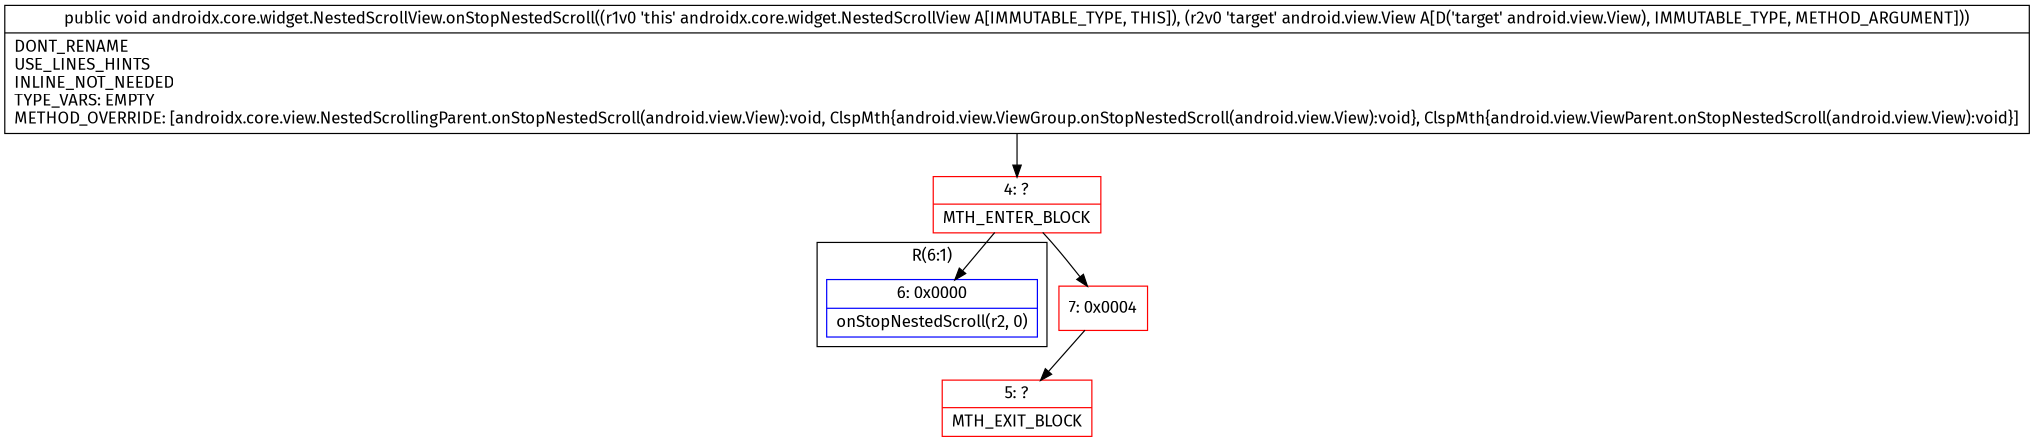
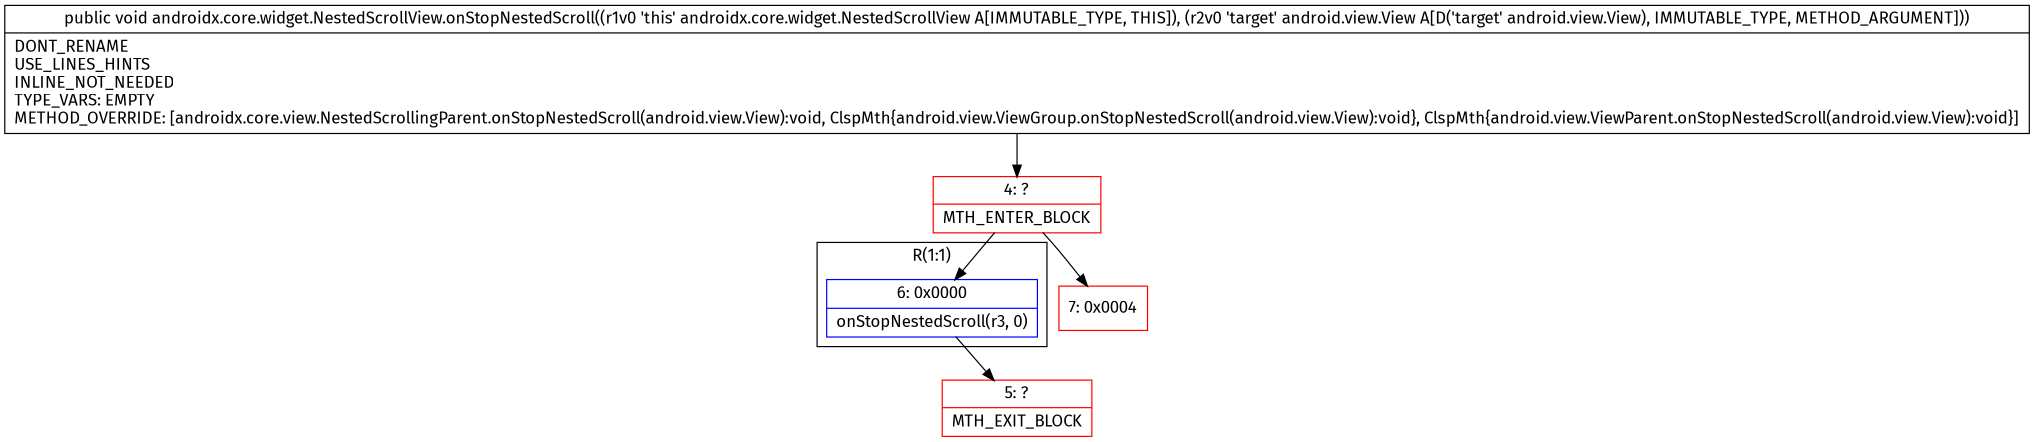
cluster "R(6:1)": label "R(6:1)" -> "R(1:1)"
node "6: 0x0000": text "onStopNestedScroll(r2, 0)" -> "onStopNestedScroll(r3, 0)"
edge "7: 0x0004" -> "5: ?": now "6: 0x0000" -> "5: ?"
